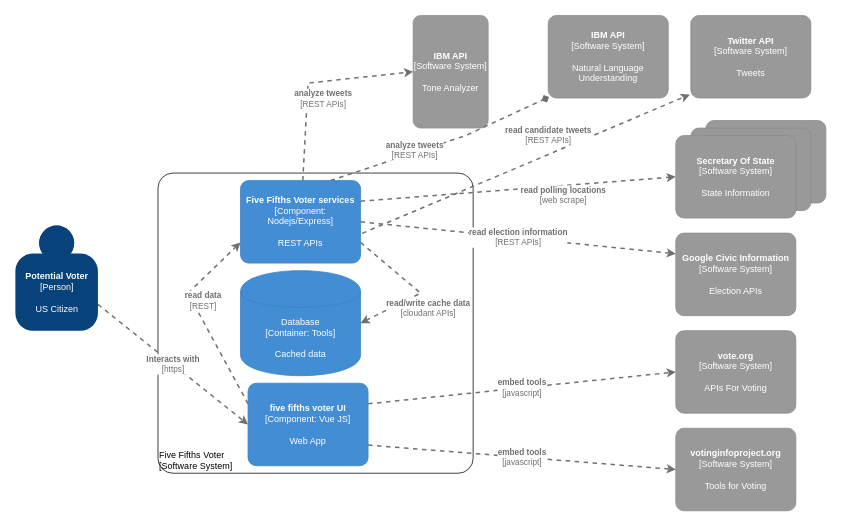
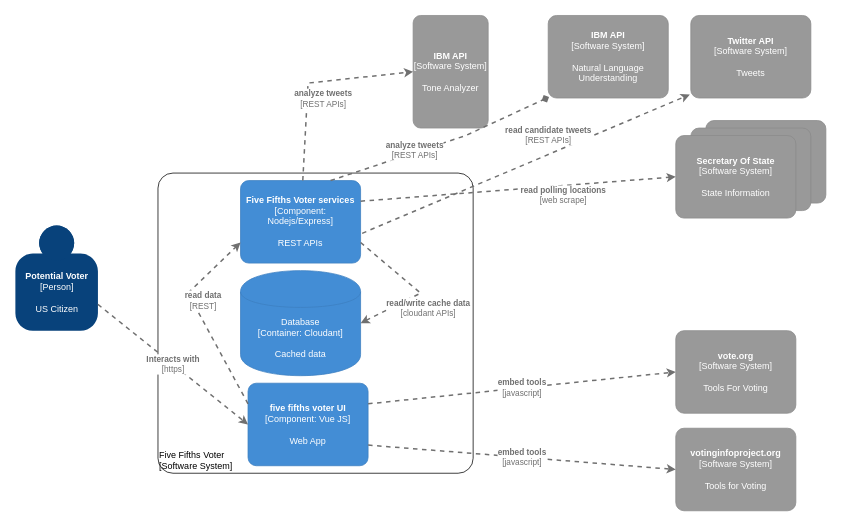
edge "Five Fifths Voter services [Component: Nodejs/Express] REST APIs" -> "Google Civic Information [Software System] Election APIs": removed, label "read election information [REST APIs]"
node "Google Civic Information [Software System] Election APIs": removed
node "Database [Container: Tools] Cached data": label "Database [Container: Tools] Cached data" -> "Database [Container: Cloudant] Cached data"
node "vote.org [Software System] APIs For Voting": label "vote.org [Software System] APIs For Voting" -> "vote.org [Software System] Tools For Voting"
